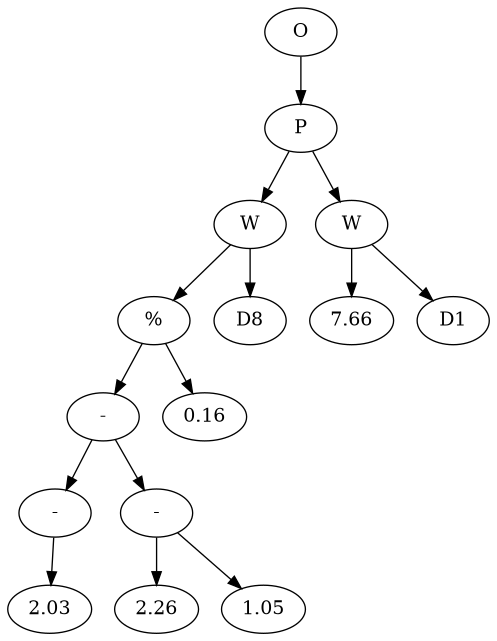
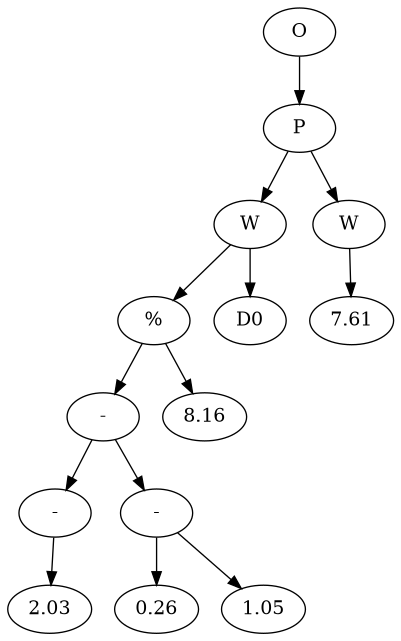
node "D8": label "D8" -> "D0"
node "7.66": label "7.66" -> "7.61"
node "D1": removed
node "0.16": label "0.16" -> "8.16"
node "2.26": label "2.26" -> "0.26"
